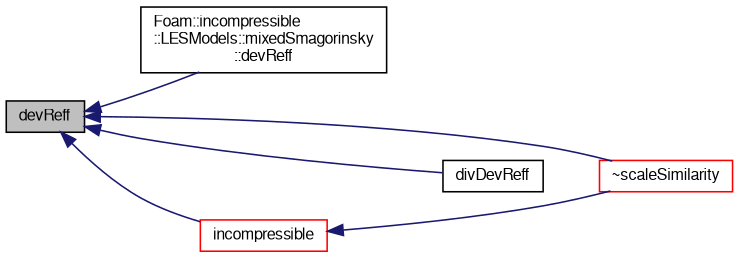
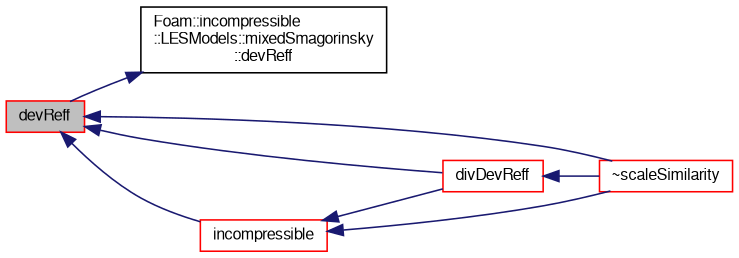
edge "Foam::incompressible ::LESModels::mixedSmagorinsky ::devReff" -> "devReff": reversed
node "devReff": color black -> red
node "divDevReff": color black -> red
edge "~scaleSimilarity" -> "divDevReff": added
edge "divDevReff" -> "incompressible": added
